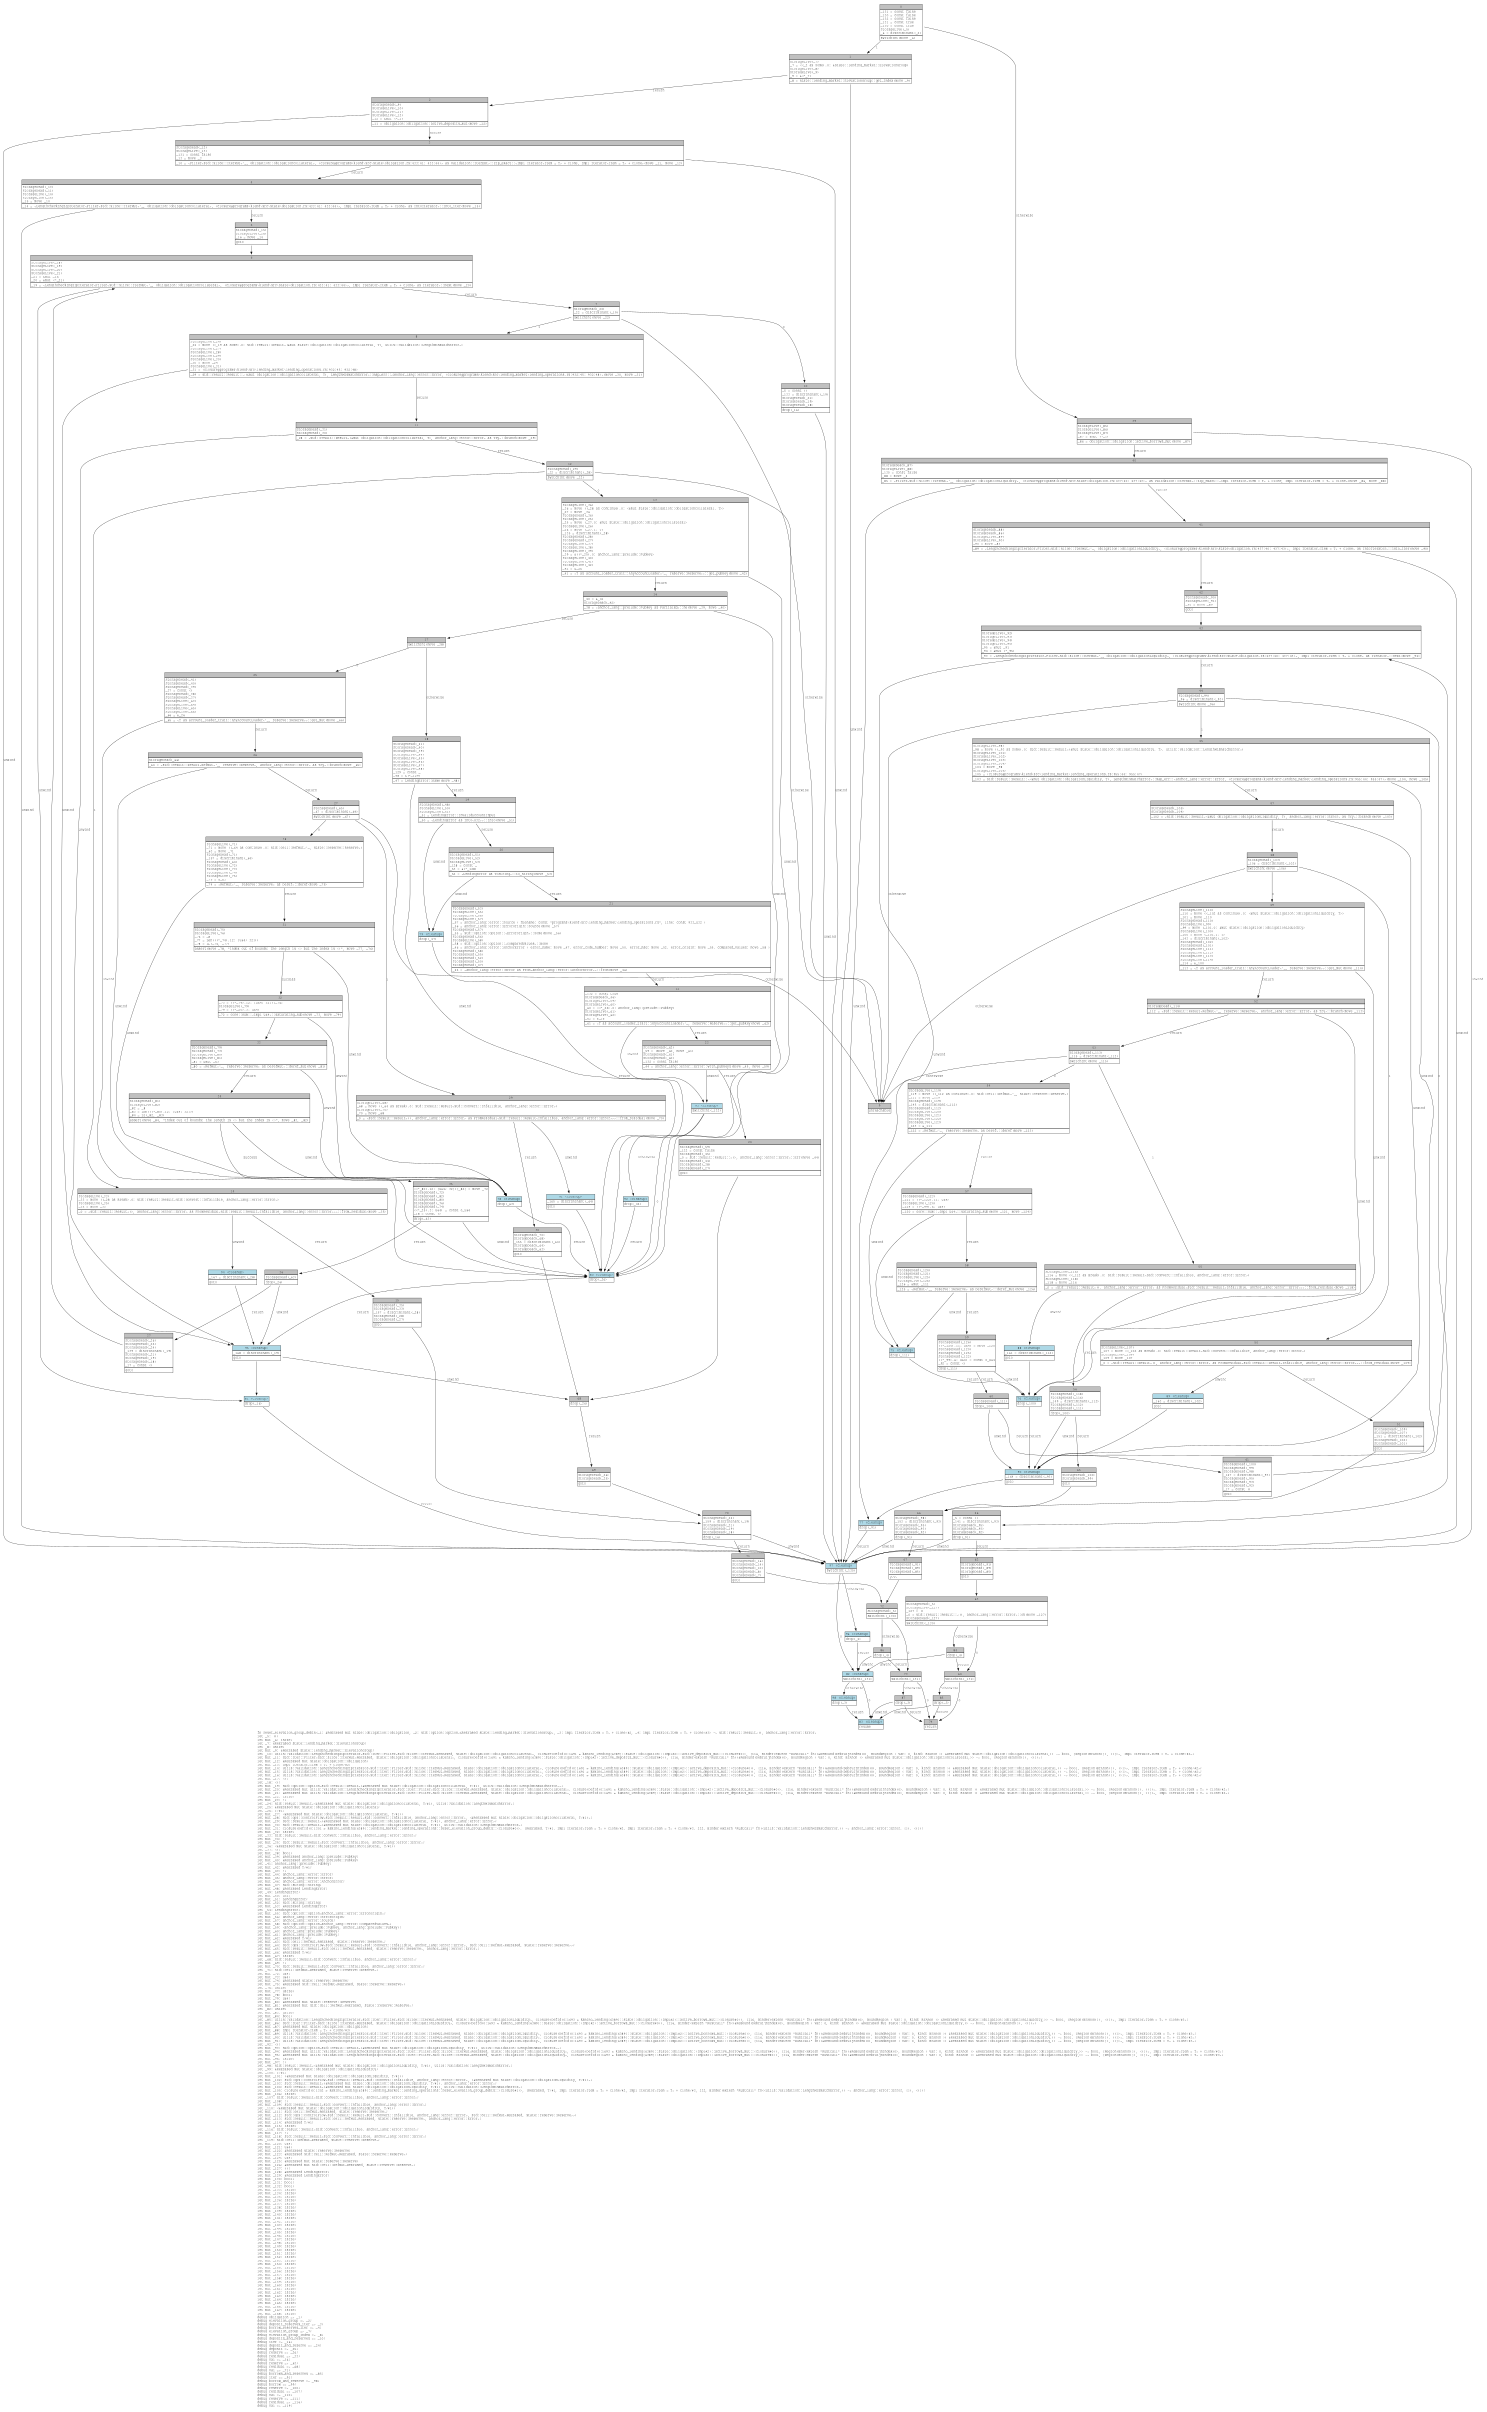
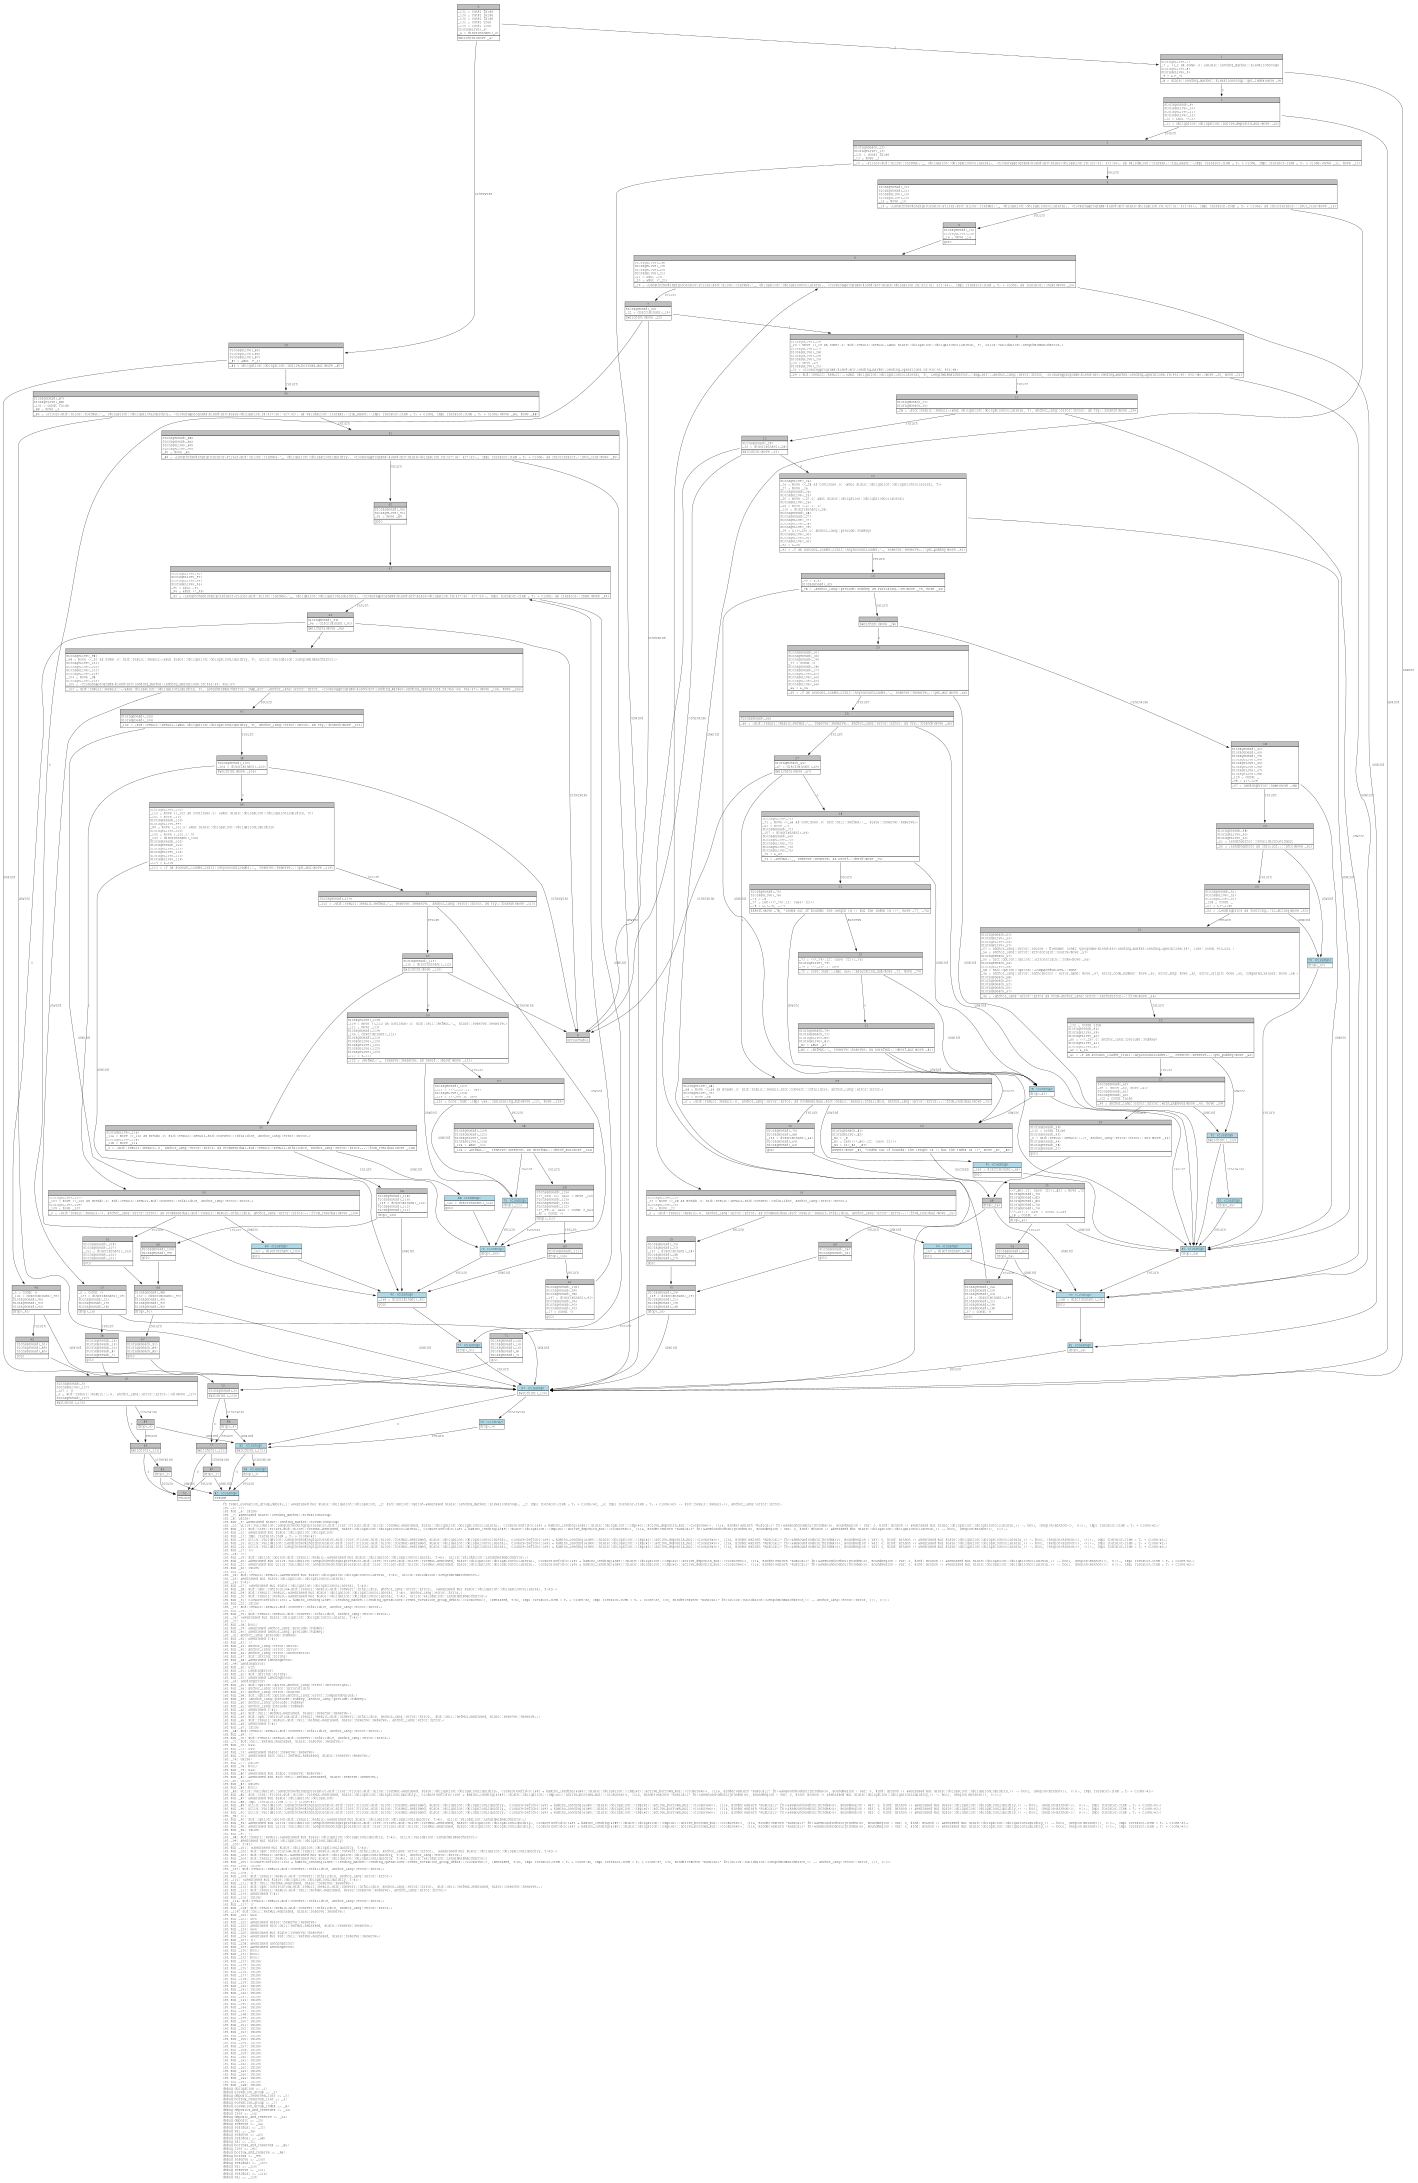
edge "1" -> "2": label "return" -> "0"
edge "34" -> "78 (cleanup)": reversed
node "38": added
edge "95 (cleanup)" -> "68": reversed
edge "59" -> "76 (cleanup)": label "unwind" -> "success"
